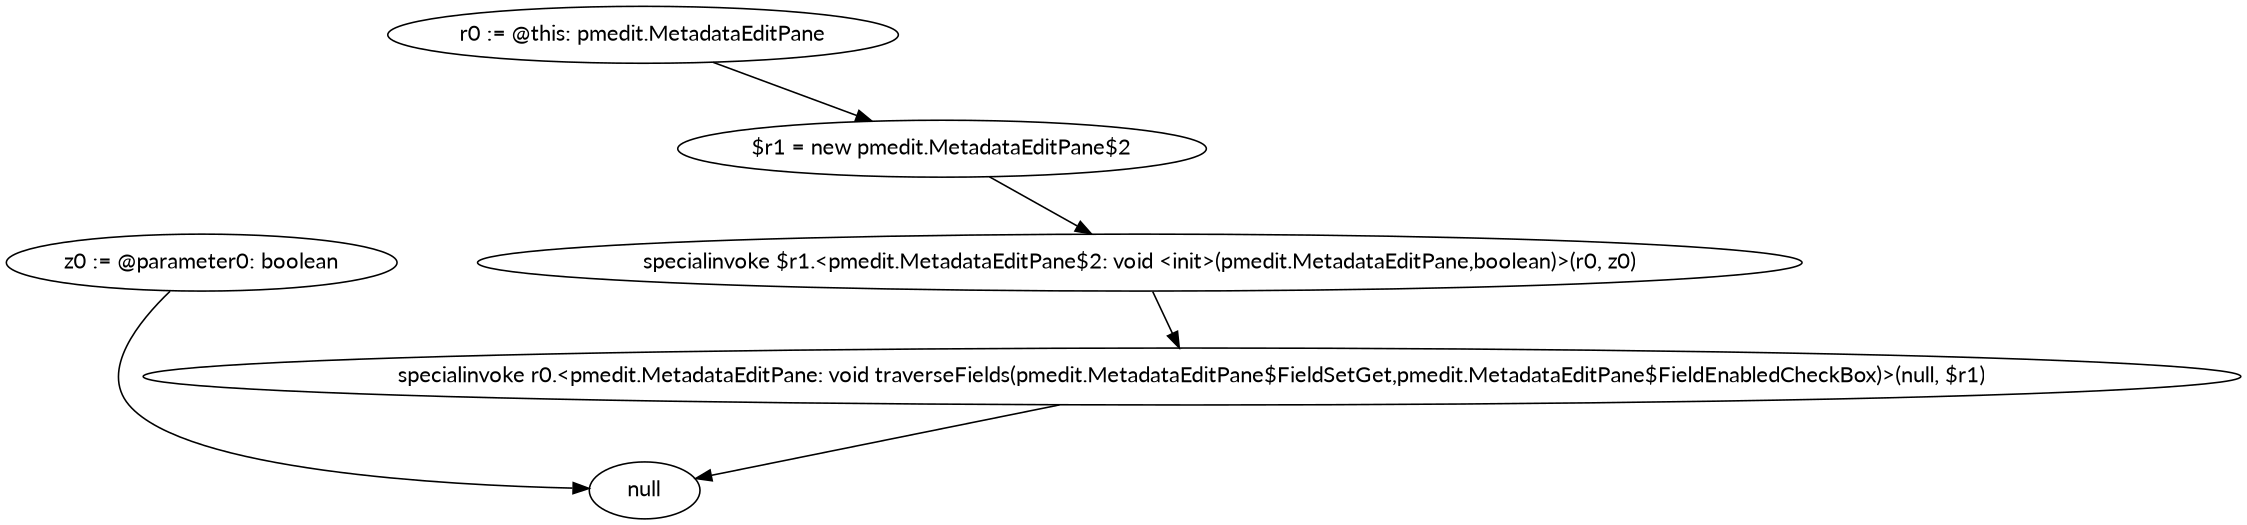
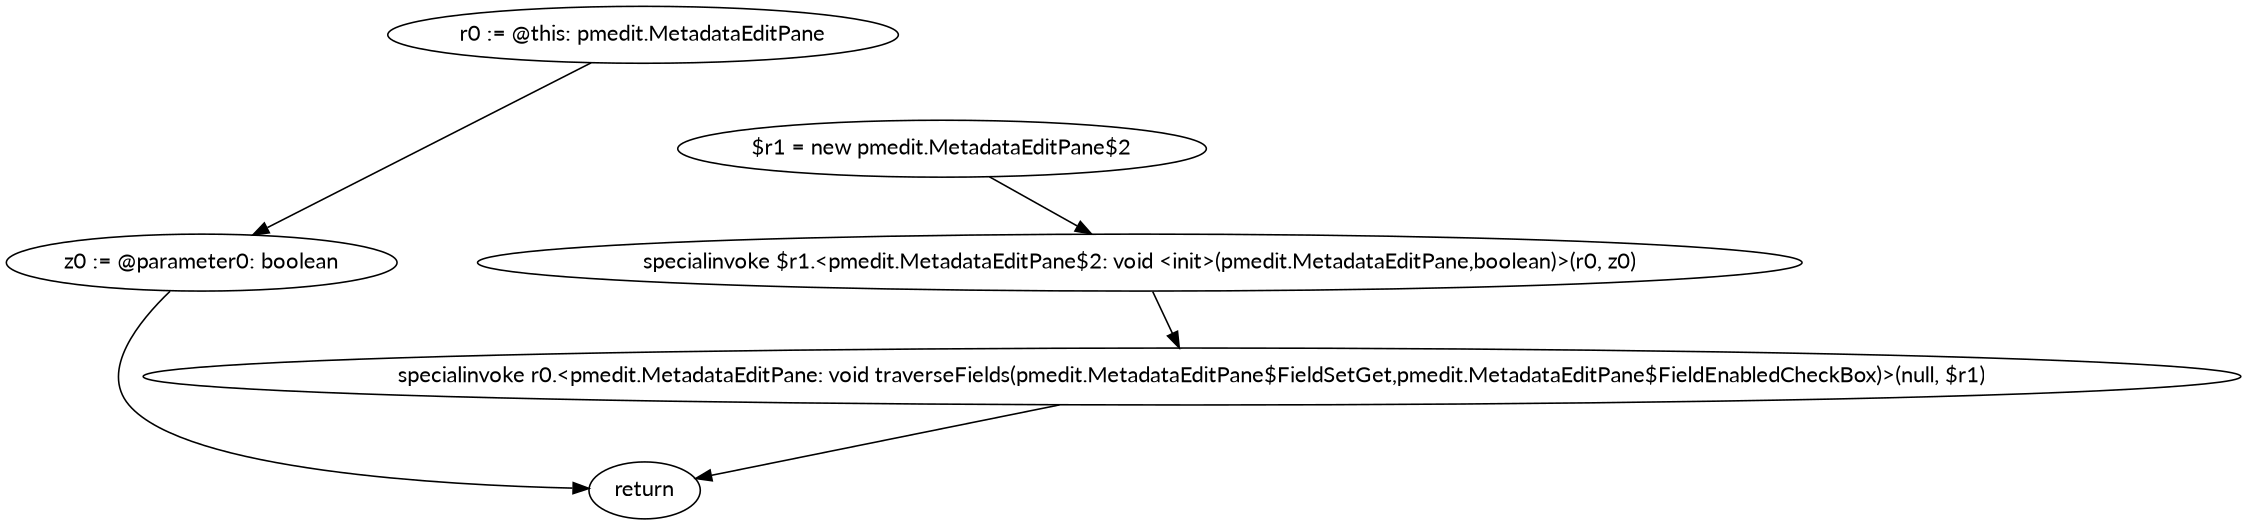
edge "r0 := @this: pmedit.MetadataEditPane" -> "$r1 = new pmedit.MetadataEditPane$2": now "r0 := @this: pmedit.MetadataEditPane" -> "z0 := @parameter0: boolean"
node "null": label "null" -> "return"
